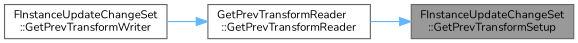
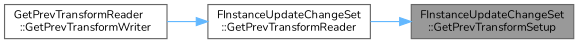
node "FInstanceUpdateChangeSet ::GetPrevTransformWriter": label "FInstanceUpdateChangeSet ::GetPrevTransformWriter" -> "GetPrevTransformReader ::GetPrevTransformWriter"
node "GetPrevTransformReader ::GetPrevTransformReader": label "GetPrevTransformReader ::GetPrevTransformReader" -> "FInstanceUpdateChangeSet ::GetPrevTransformReader"
